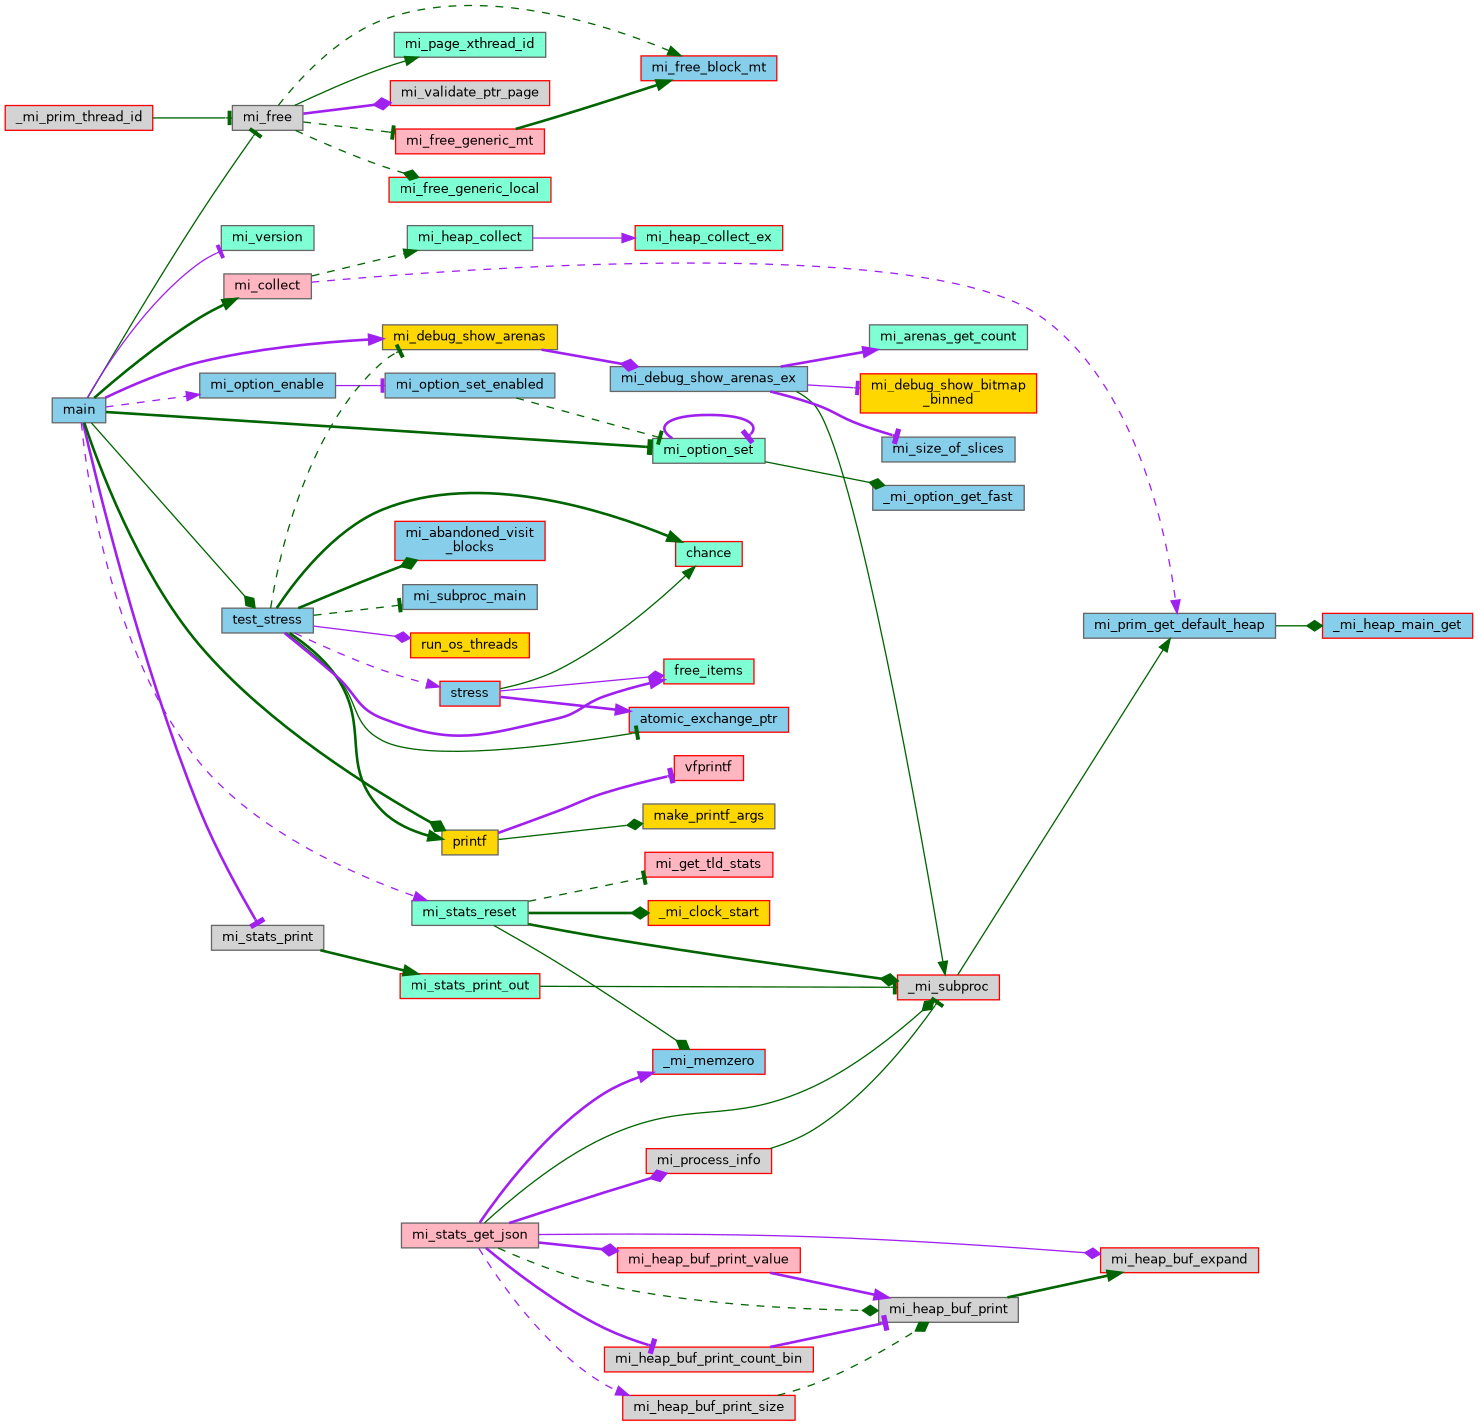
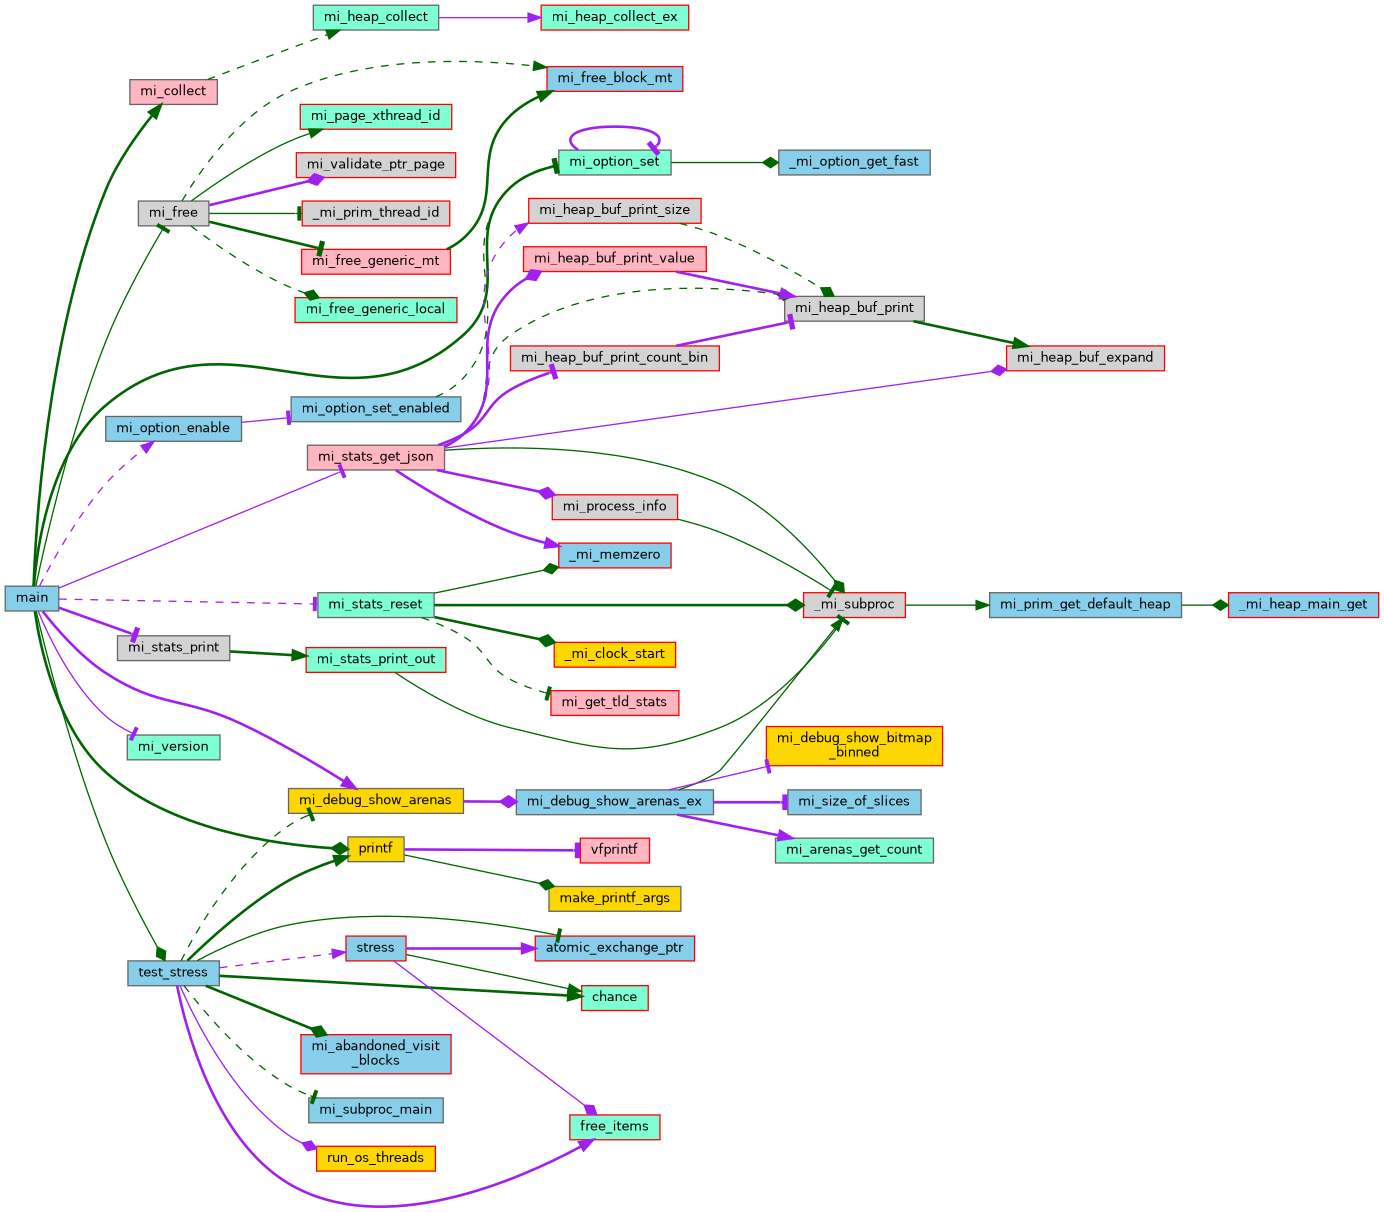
node "mi_page_xthread_id": color grey40 -> red
edge "_mi_prim_thread_id" -> "mi_free": reversed
edge "mi_free" -> "mi_free_generic_mt": style dashed -> bold
edge "mi_collect" -> "mi_prim_get_default_heap": removed
edge "main" -> "mi_stats_get_json": added
edge "main" -> "mi_stats_reset": arrowhead normal -> tee
